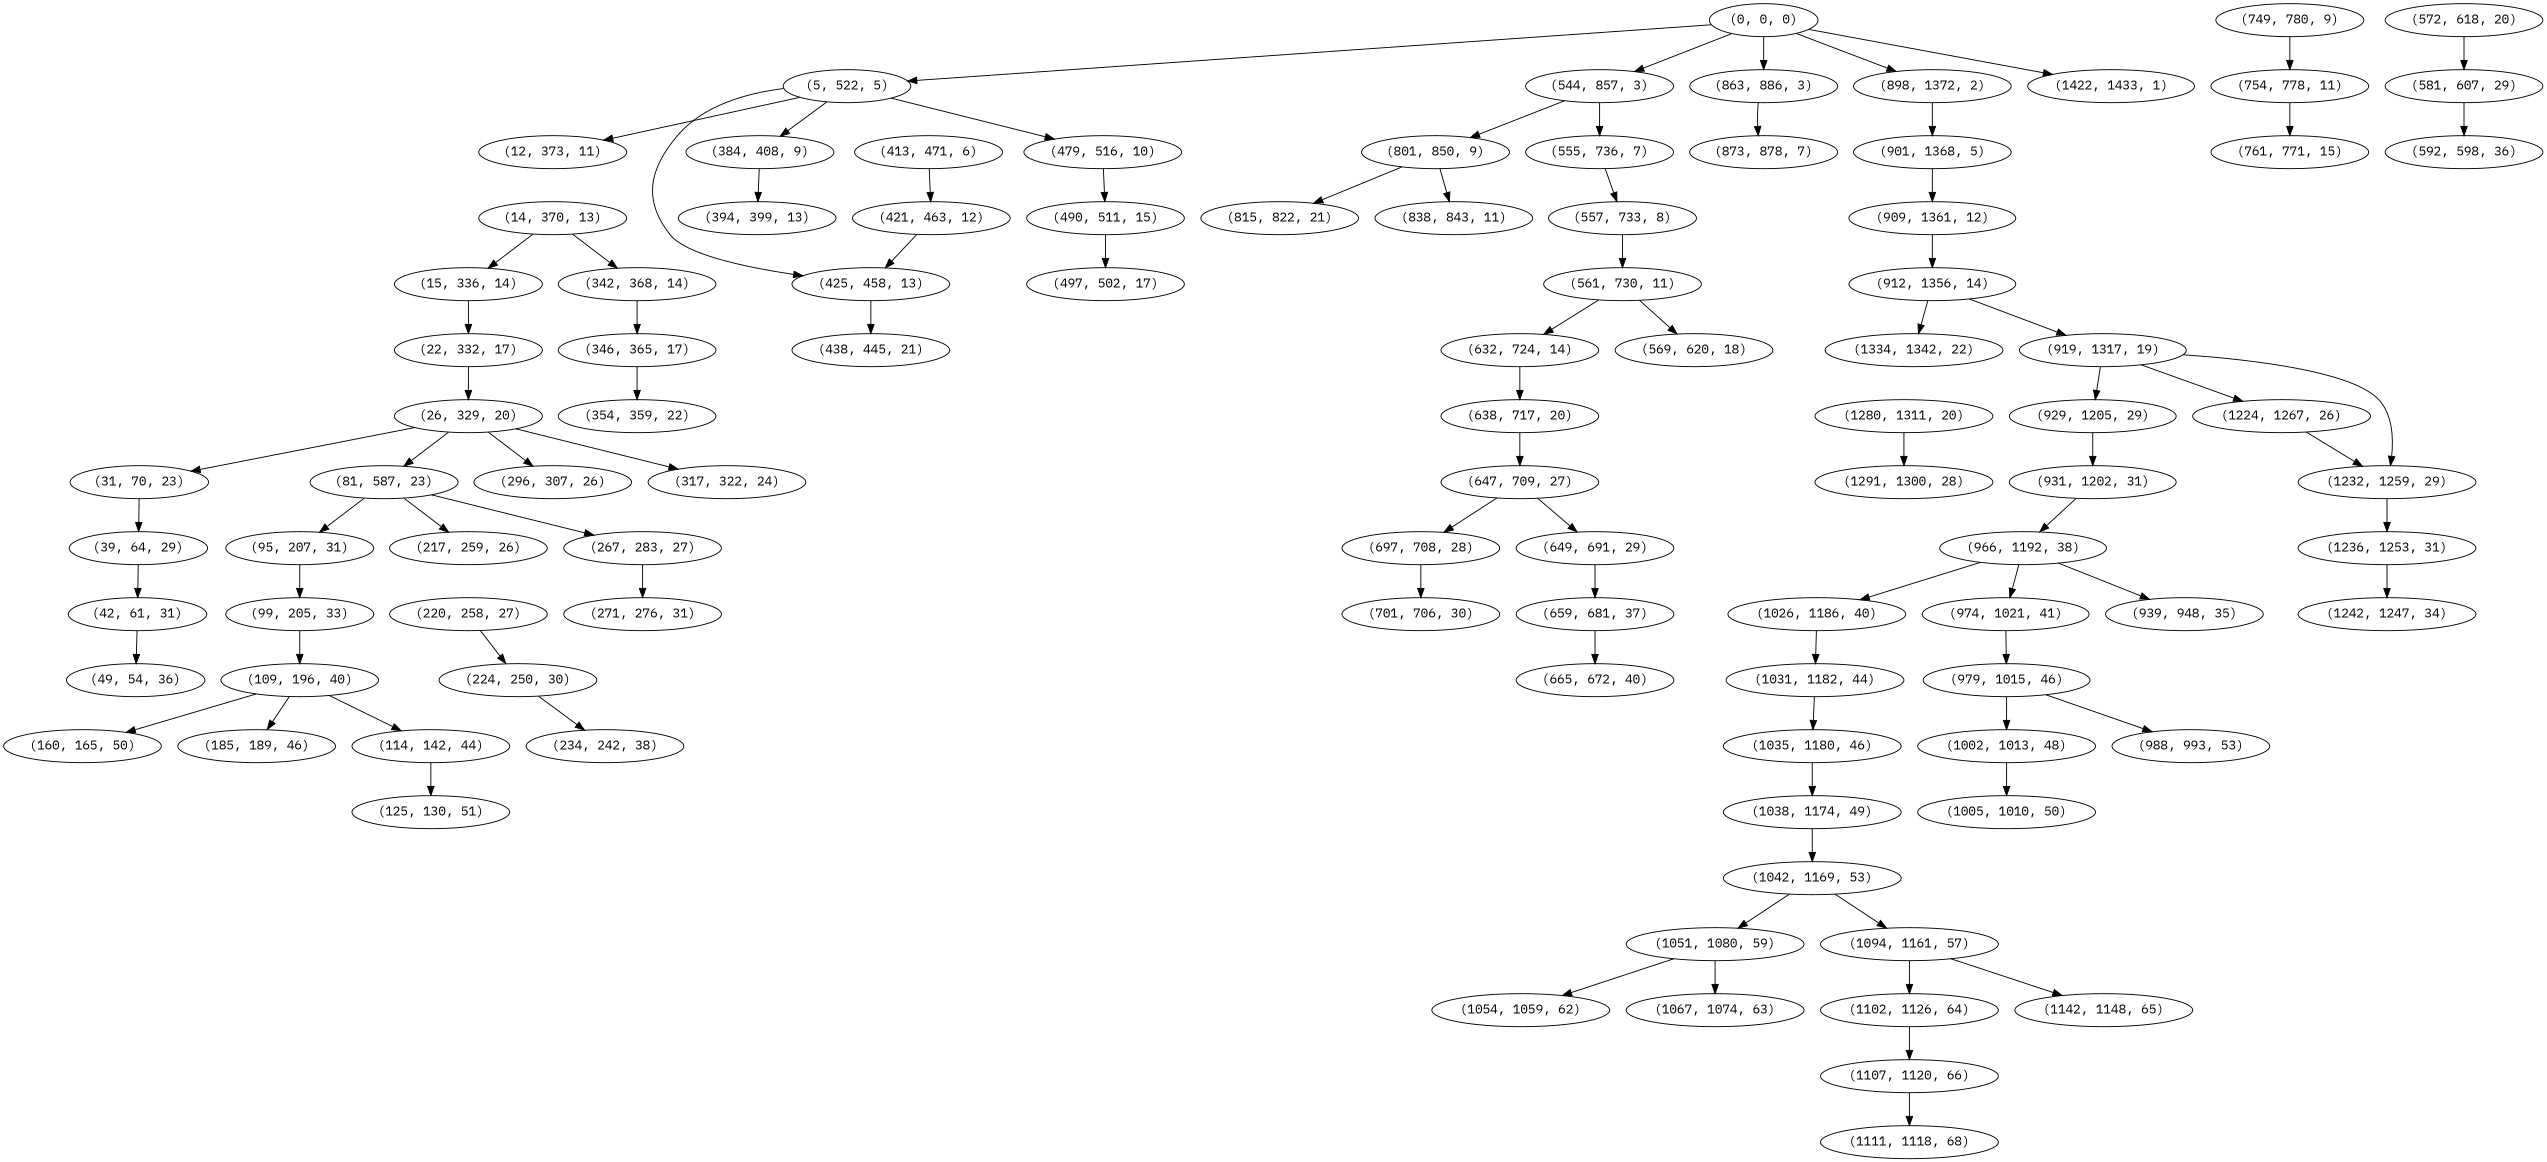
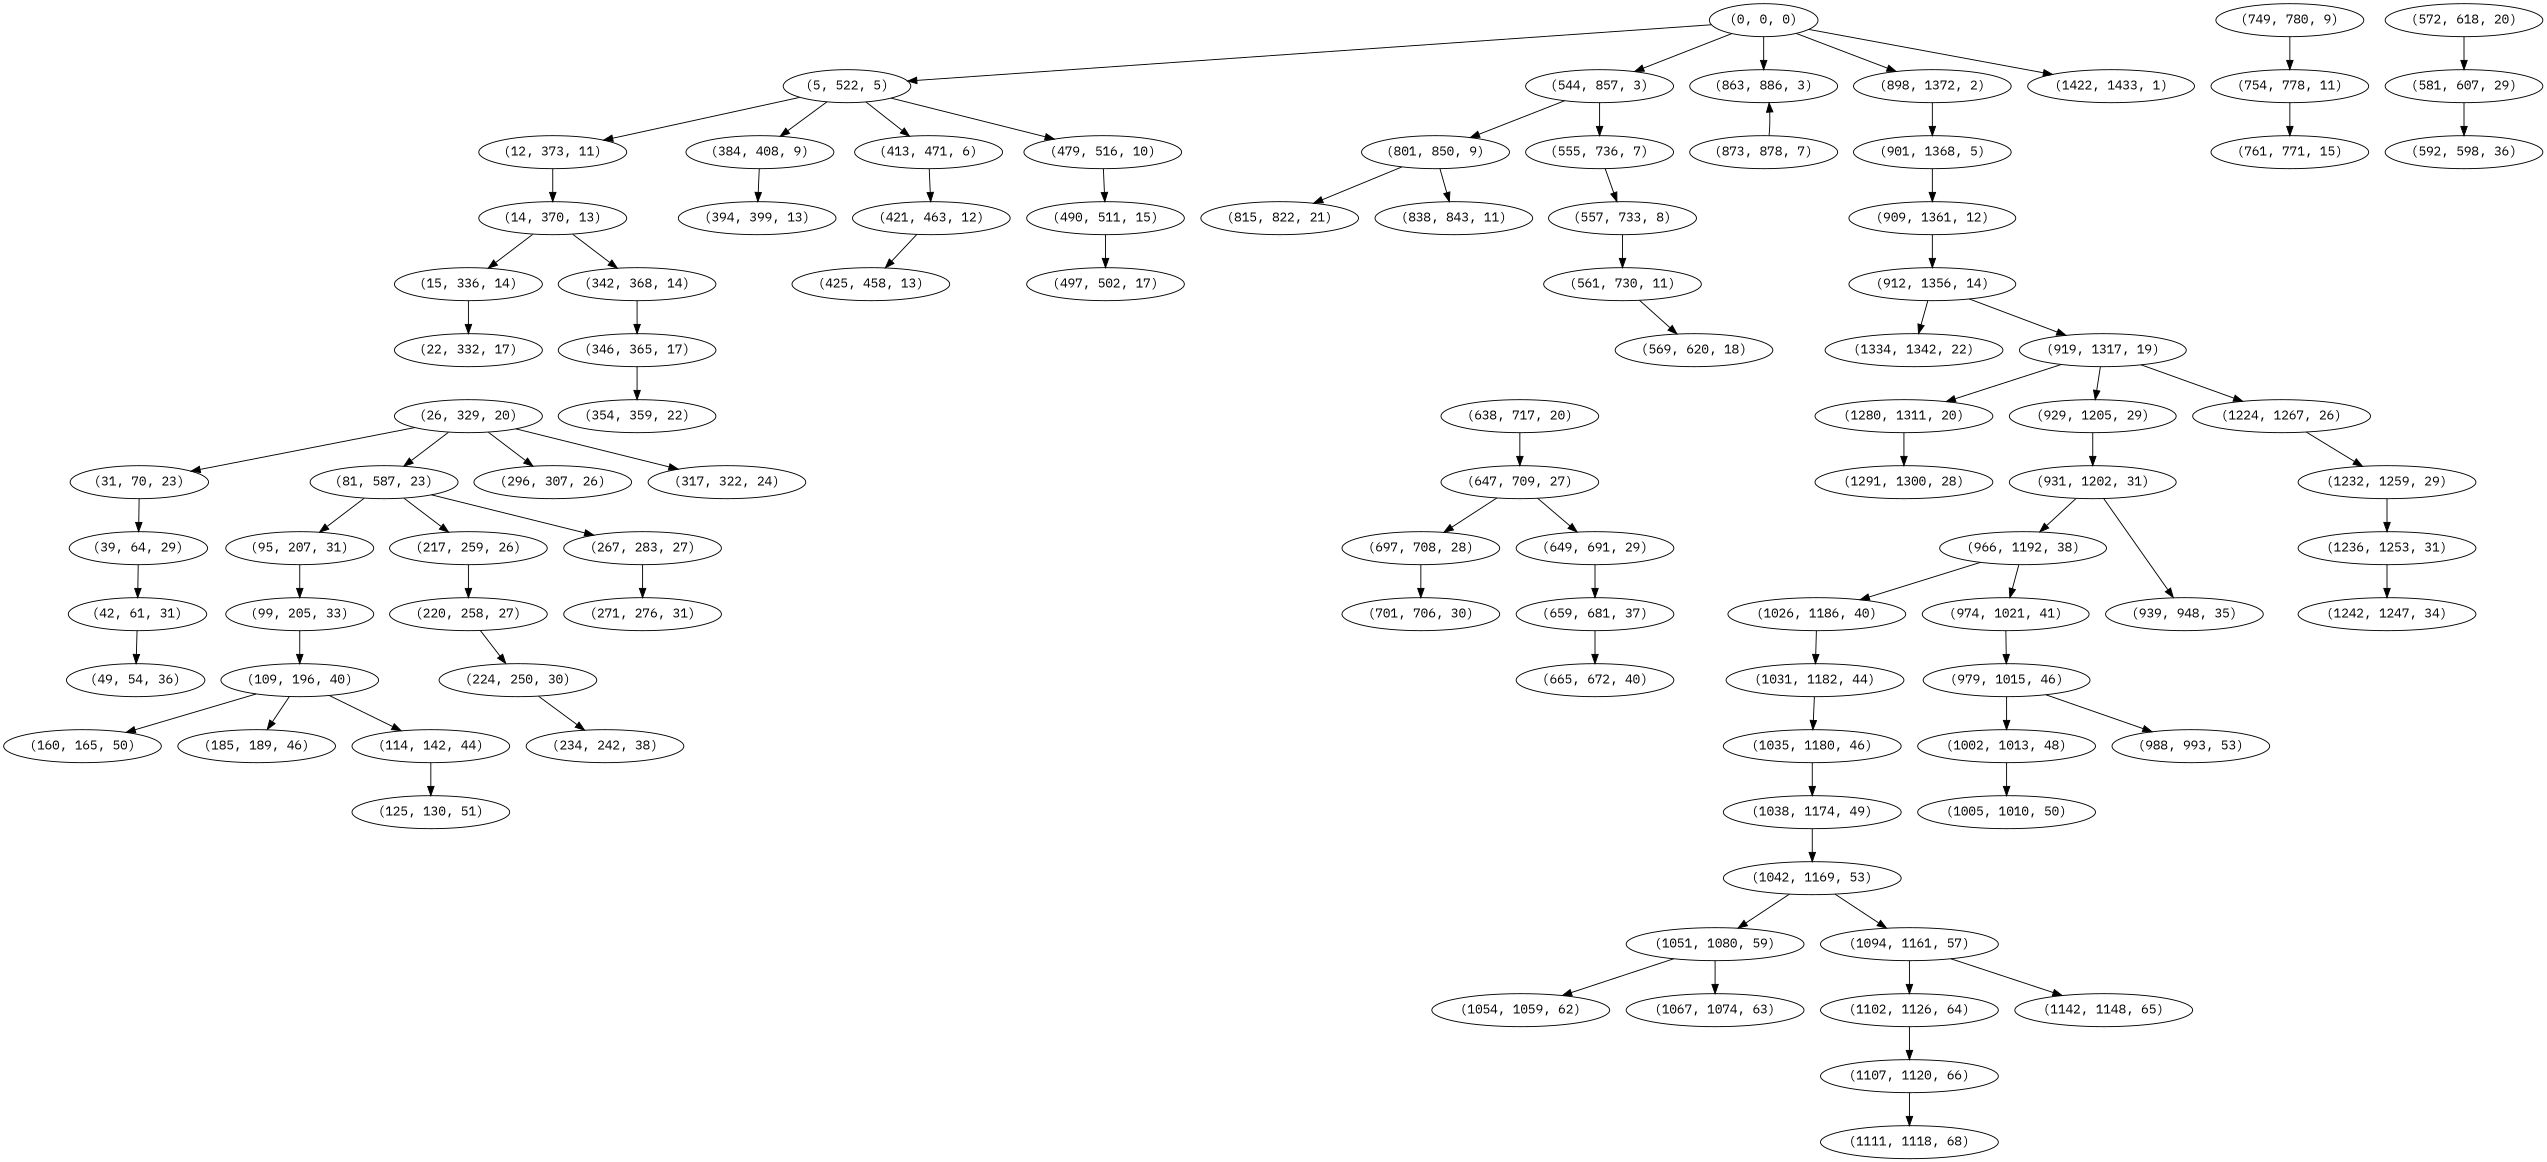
edge "(863, 886, 3)" -> "(873, 878, 7)": reversed
edge "(12, 373, 11)" -> "(14, 370, 13)": added
edge "(5, 522, 5)" -> "(425, 458, 13)": now "(5, 522, 5)" -> "(413, 471, 6)"
node "(438, 445, 21)": removed
node "(632, 724, 14)": removed
edge "(919, 1317, 19)" -> "(1232, 1259, 29)": now "(919, 1317, 19)" -> "(1280, 1311, 20)"
edge "(22, 332, 17)" -> "(26, 329, 20)": removed
edge "(217, 259, 26)" -> "(220, 258, 27)": added
edge "(966, 1192, 38)" -> "(939, 948, 35)": now "(931, 1202, 31)" -> "(939, 948, 35)"
